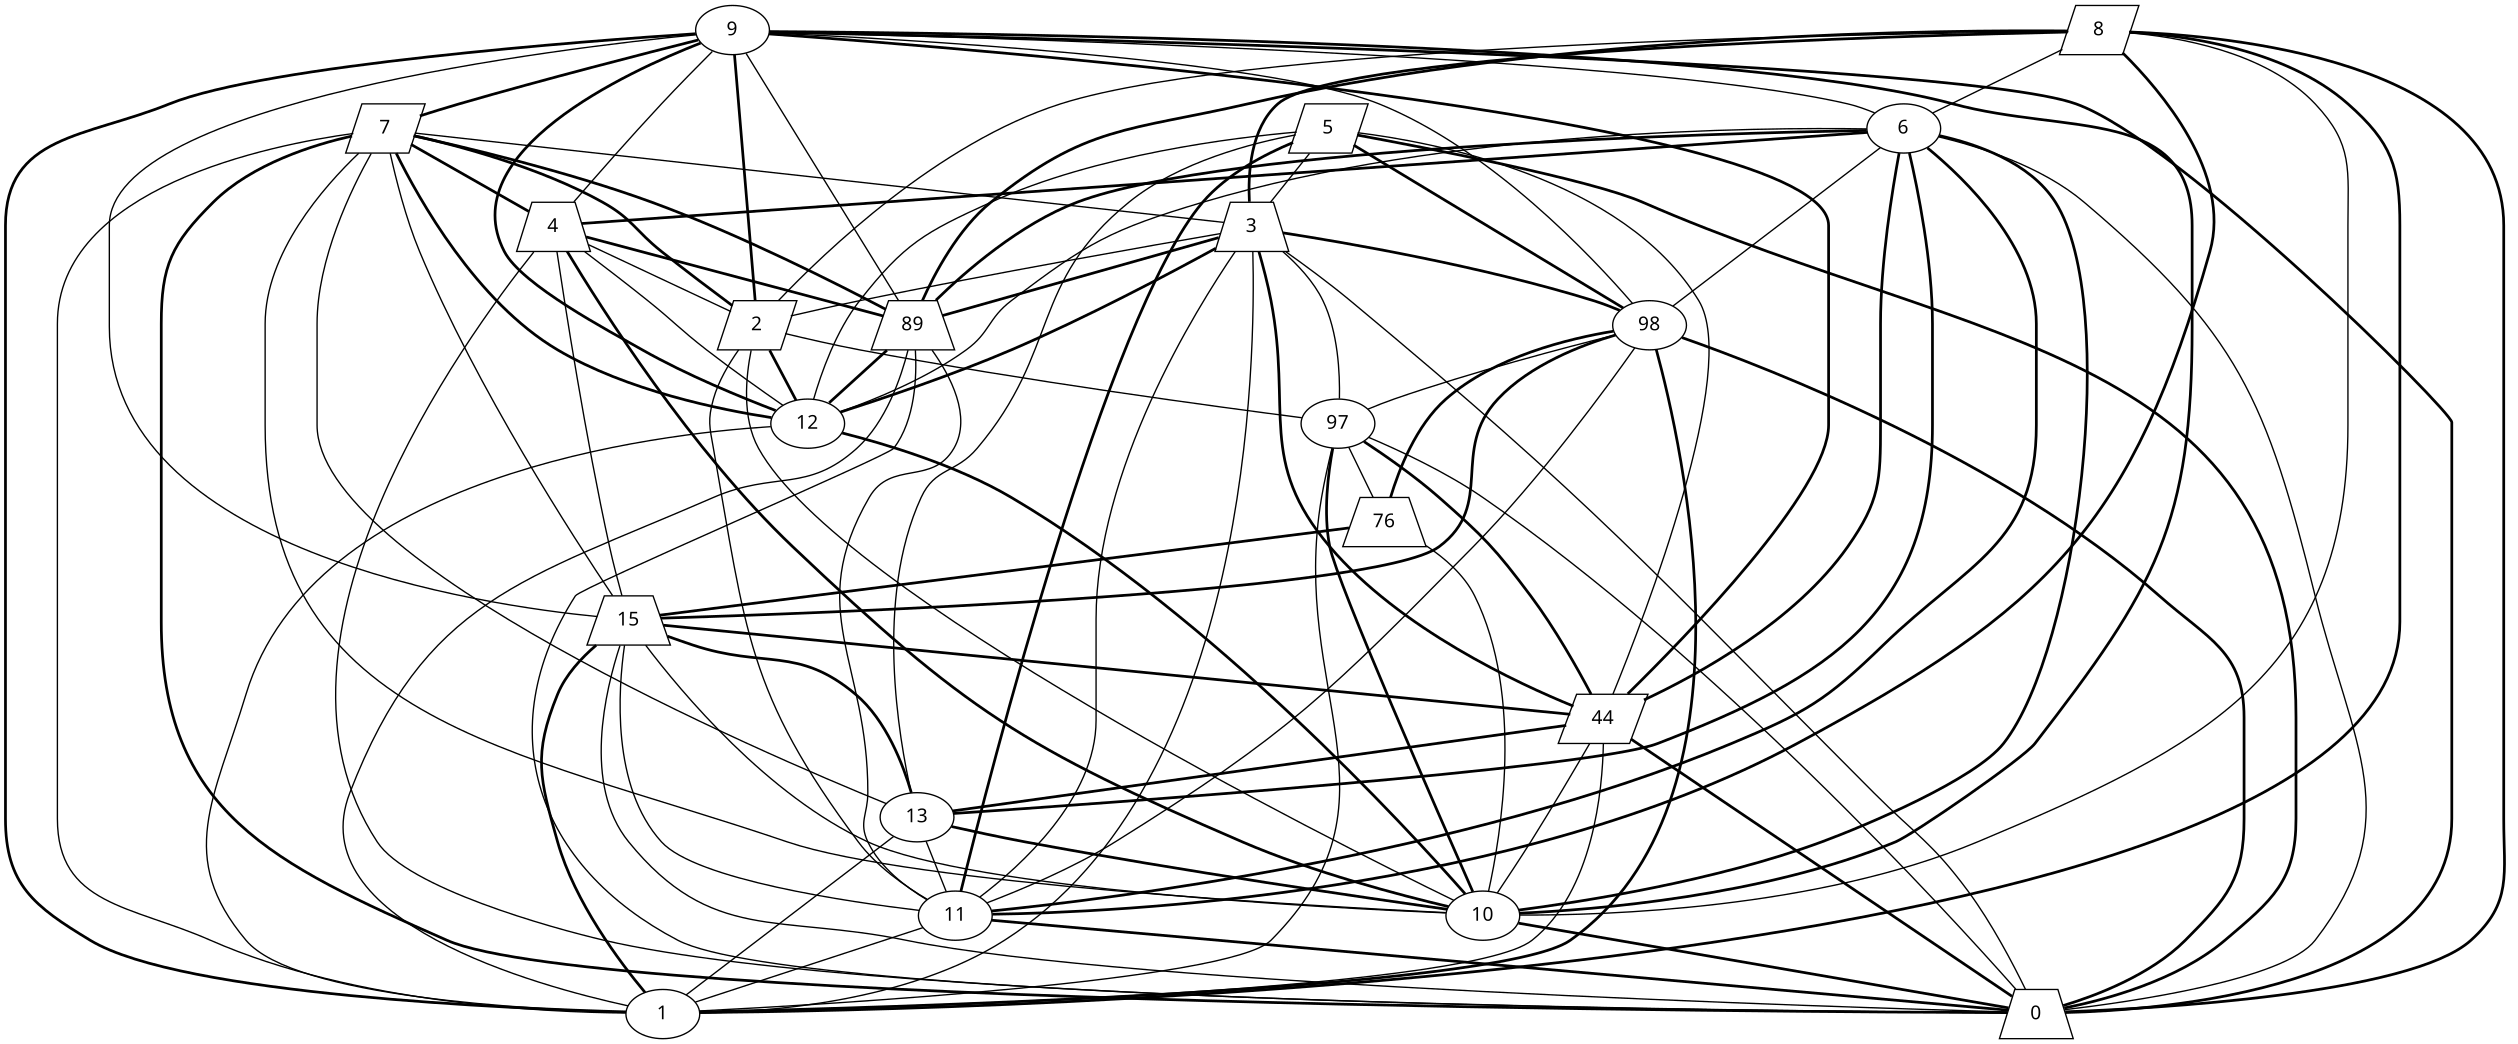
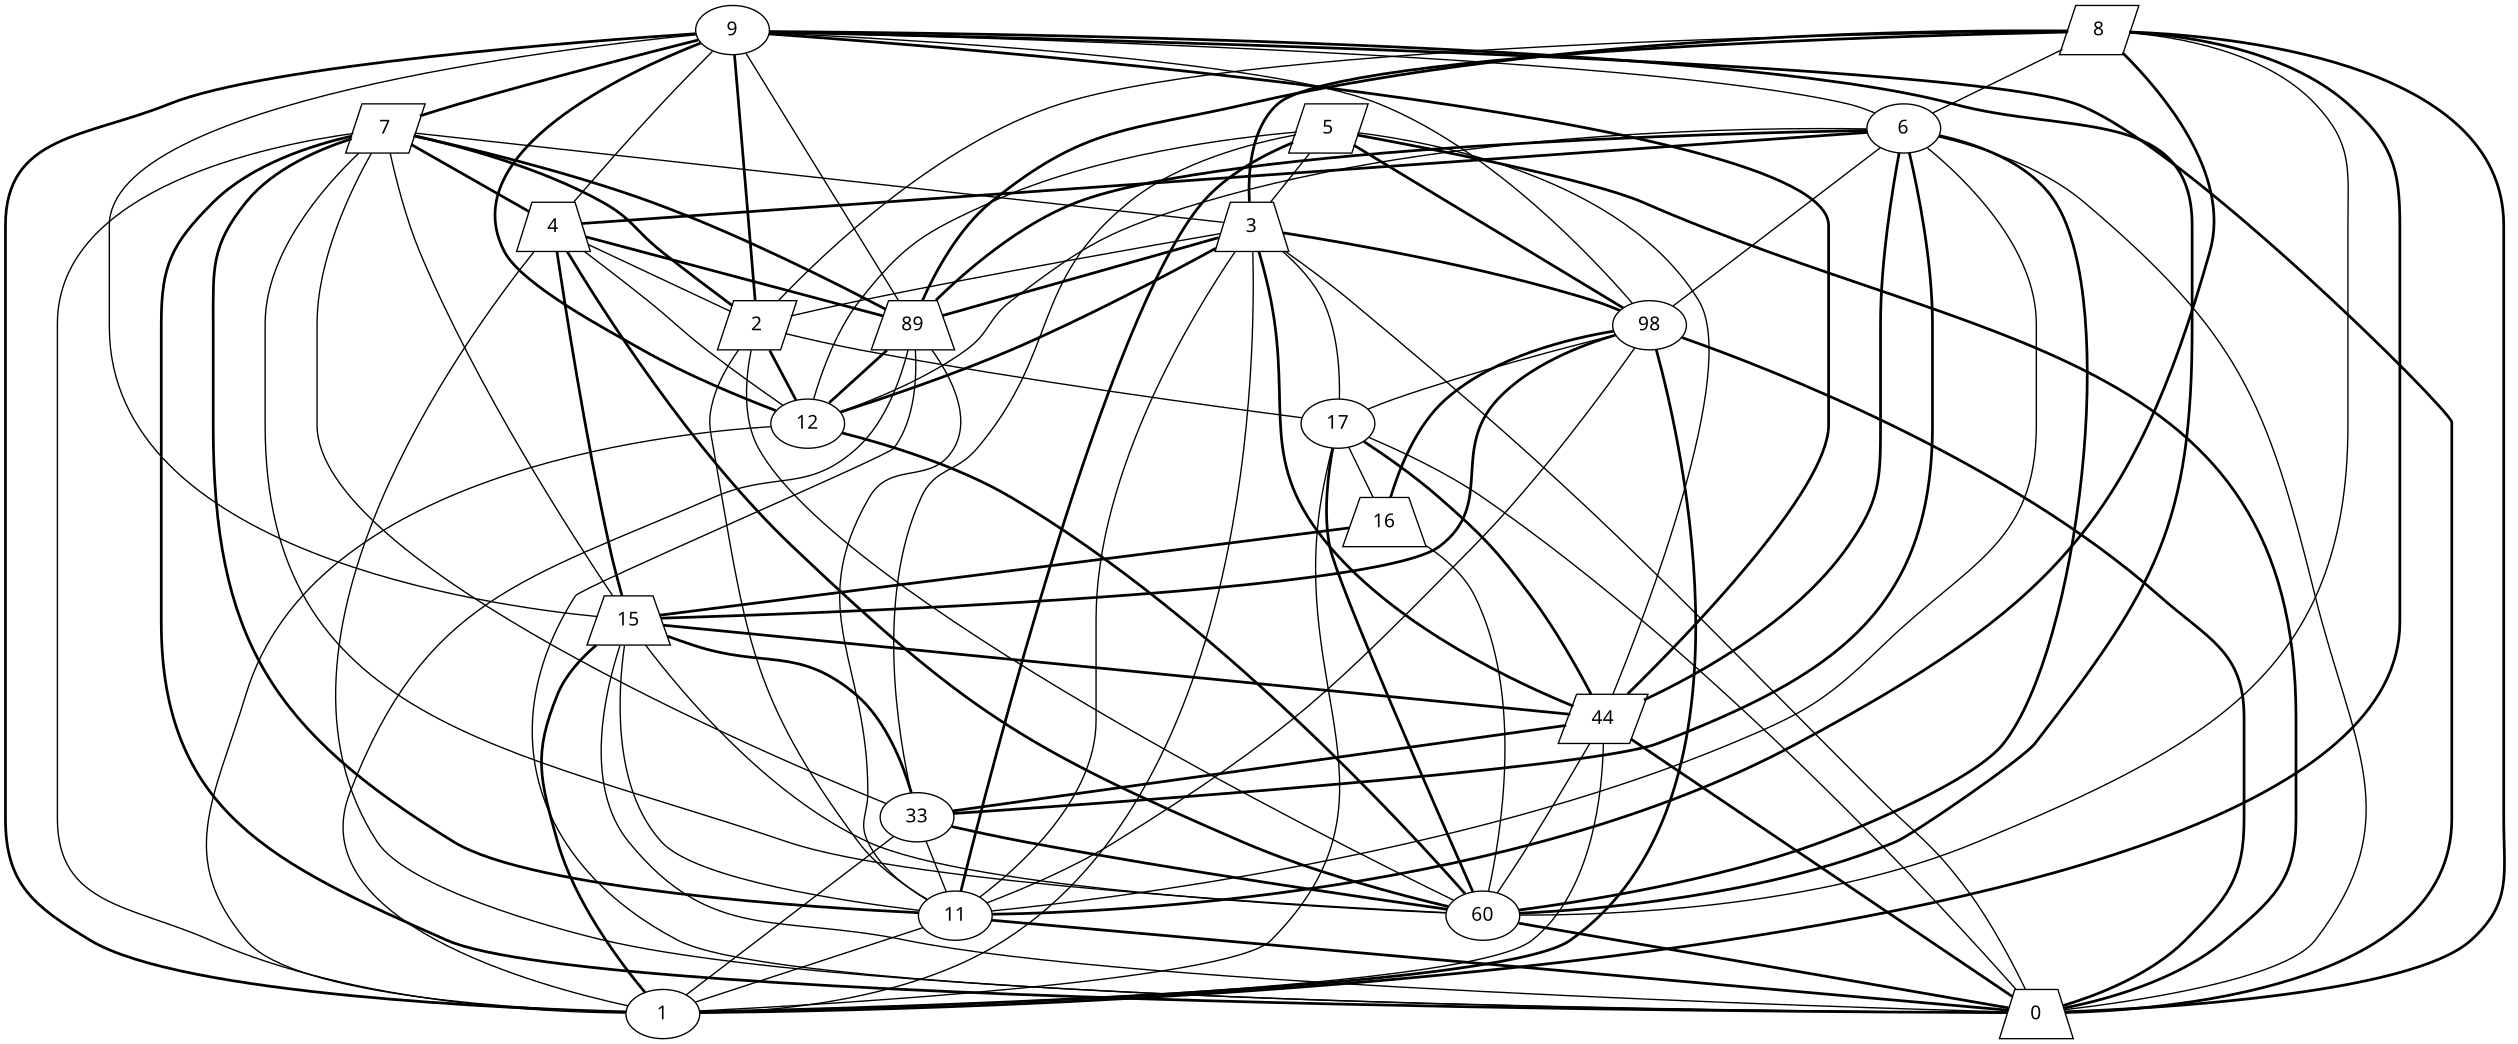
edge "7" -- "12": now "7" -- "11"
edge "4" -- "15": style solid -> bold
node "97": label "97" -> "17"
node "76": label "76" -> "16"
edge "6" -- "11": style bold -> solid
node "13": label "13" -> "33"
node "10": label "10" -> "60"
